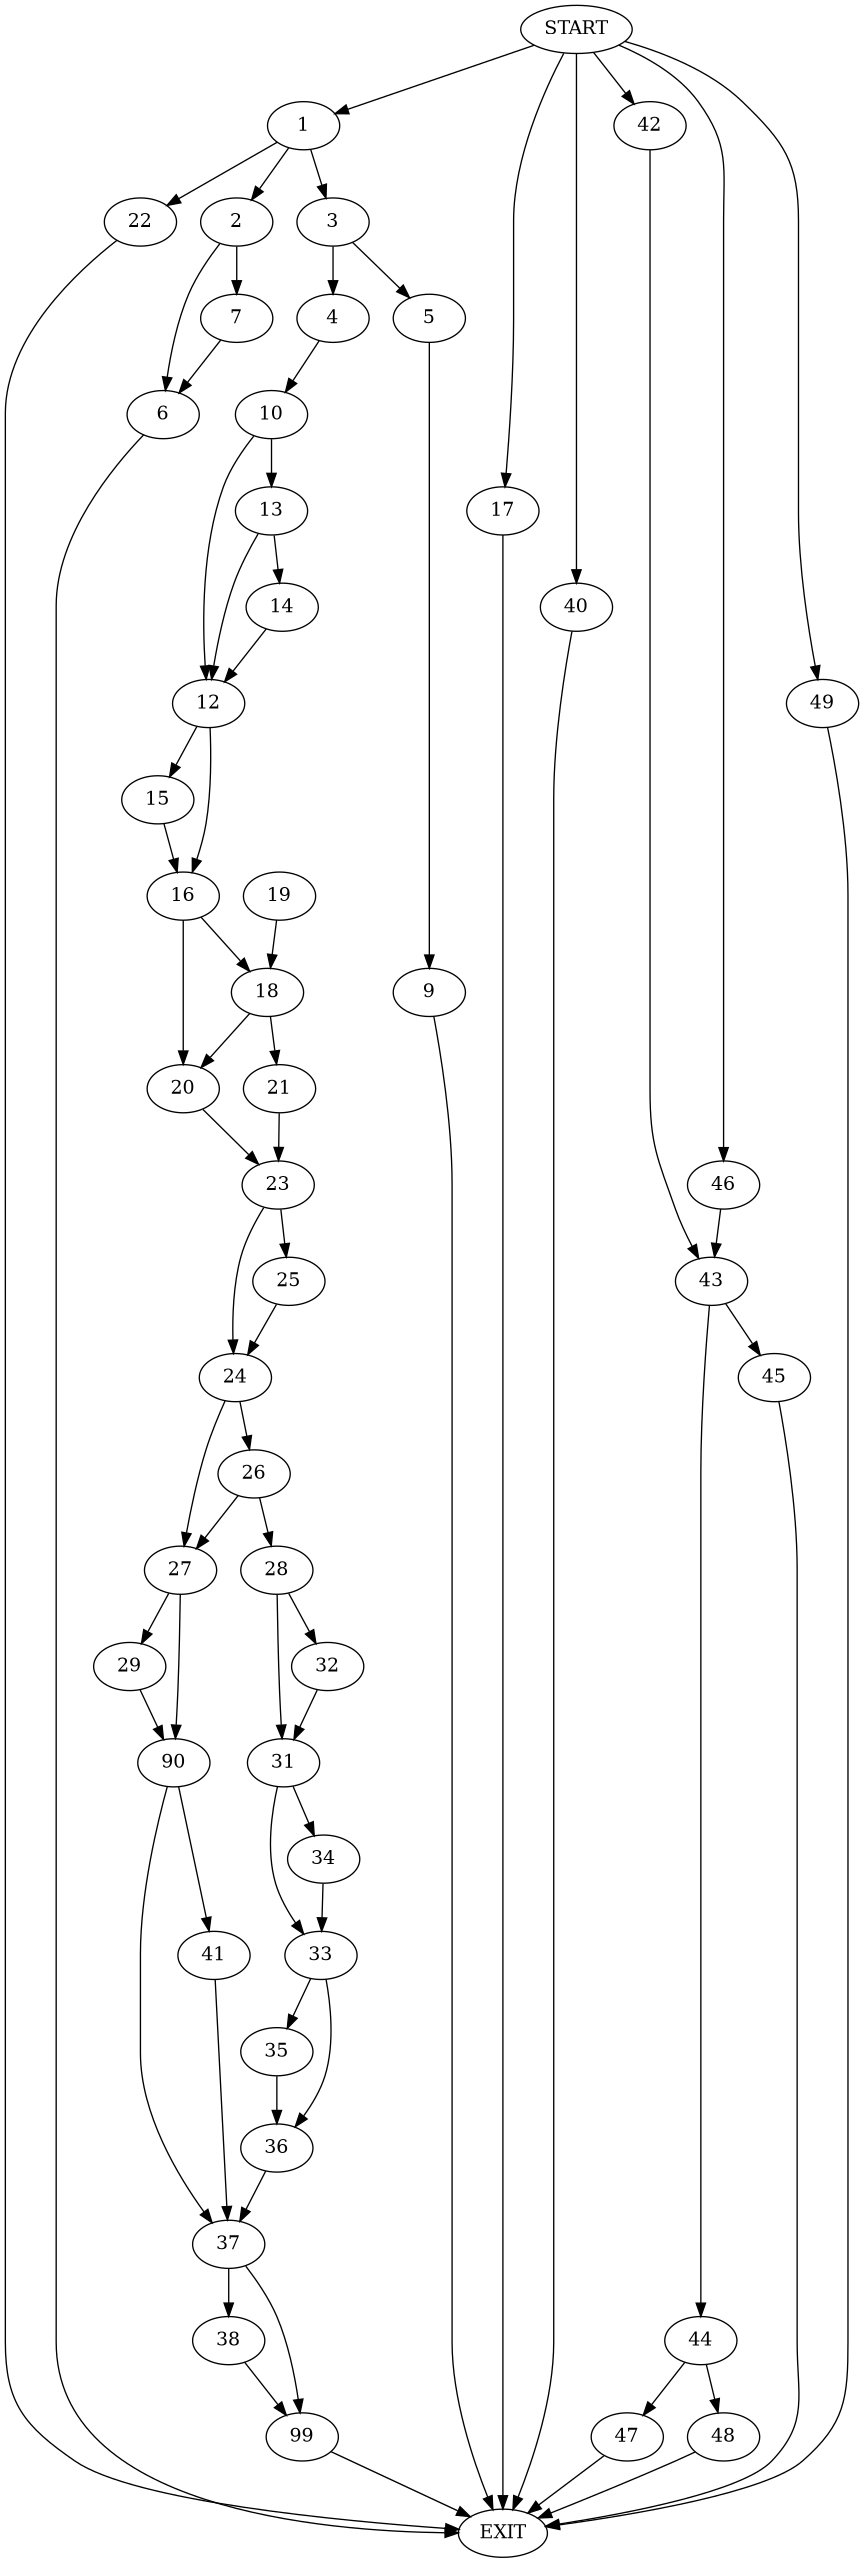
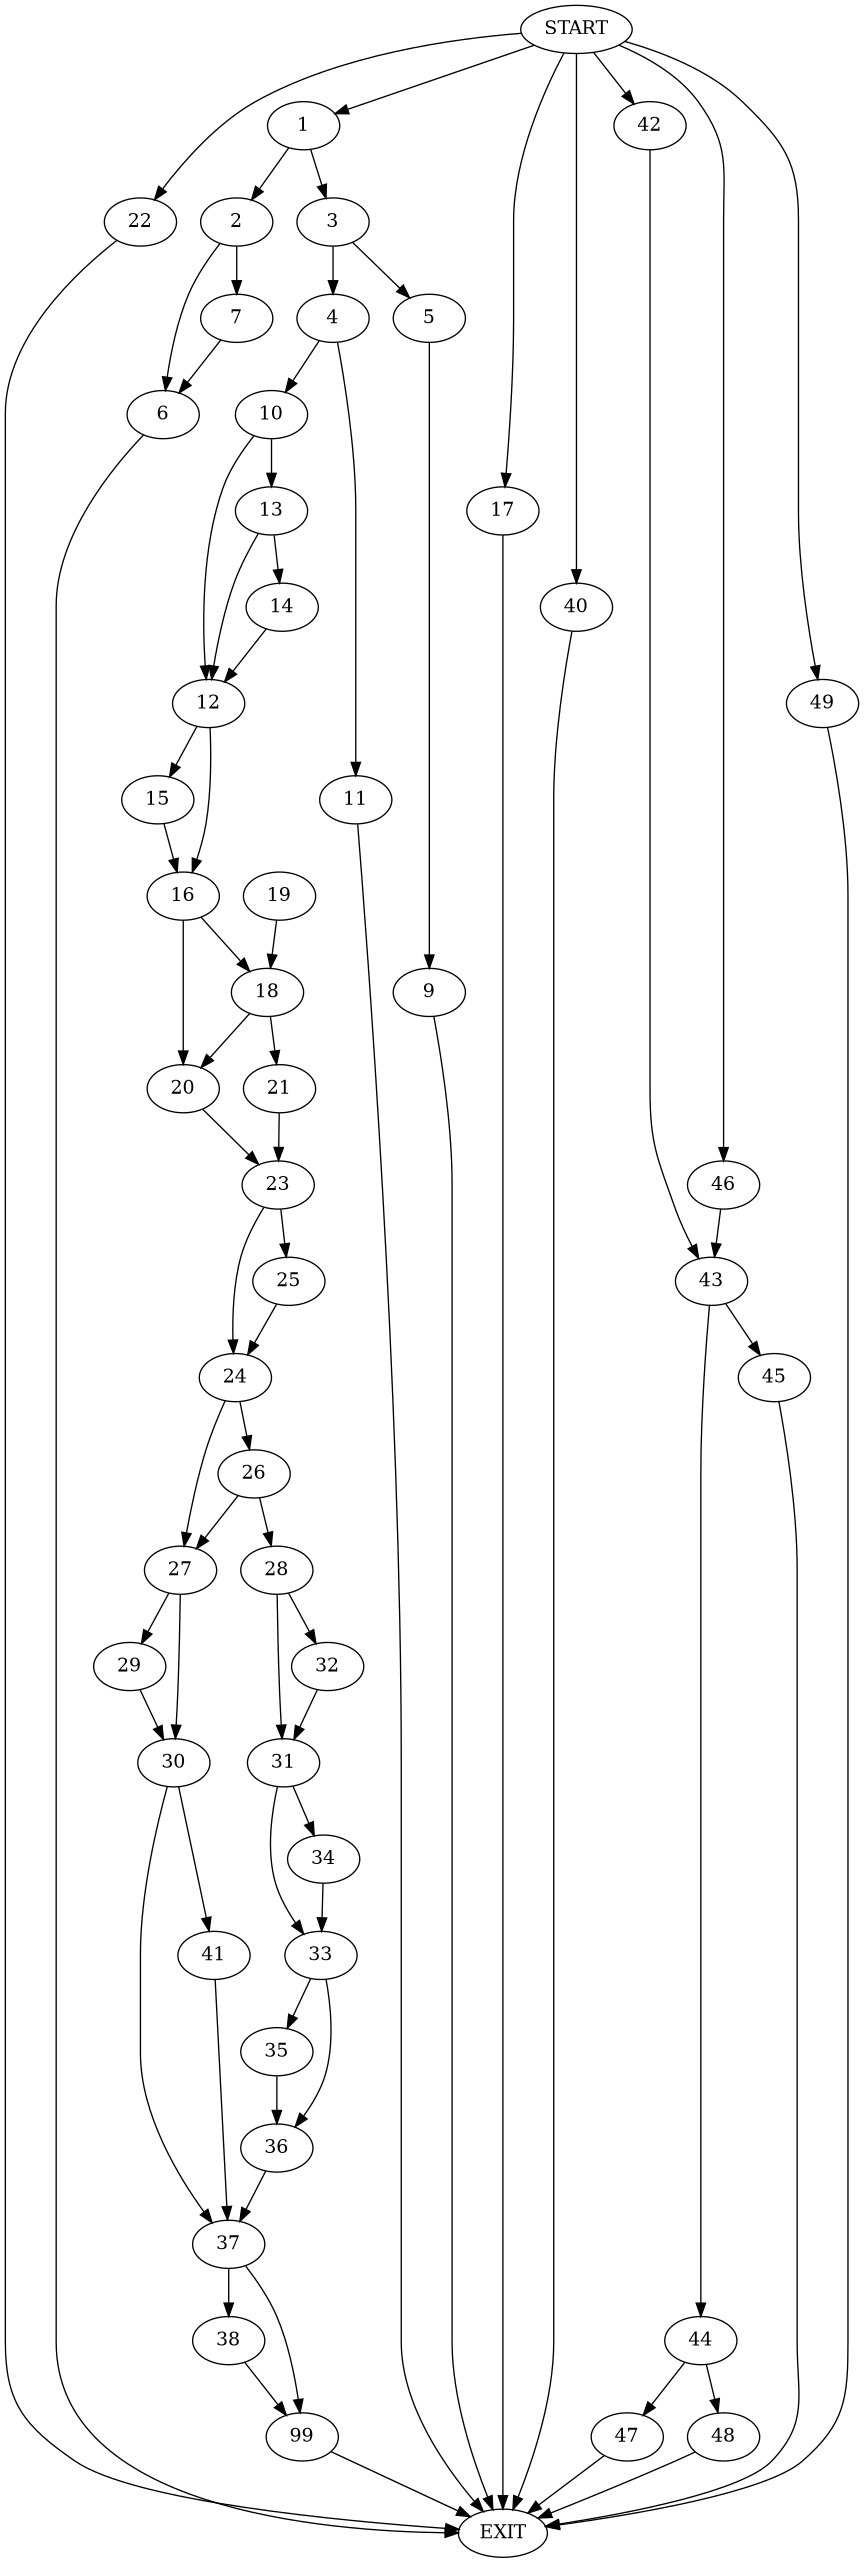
edge "1" -> "22": now "START" -> "22"
node "11": added
node "90": label "90" -> "30"
